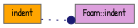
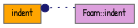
edge "indent" -> "Foam::indent": reversed
